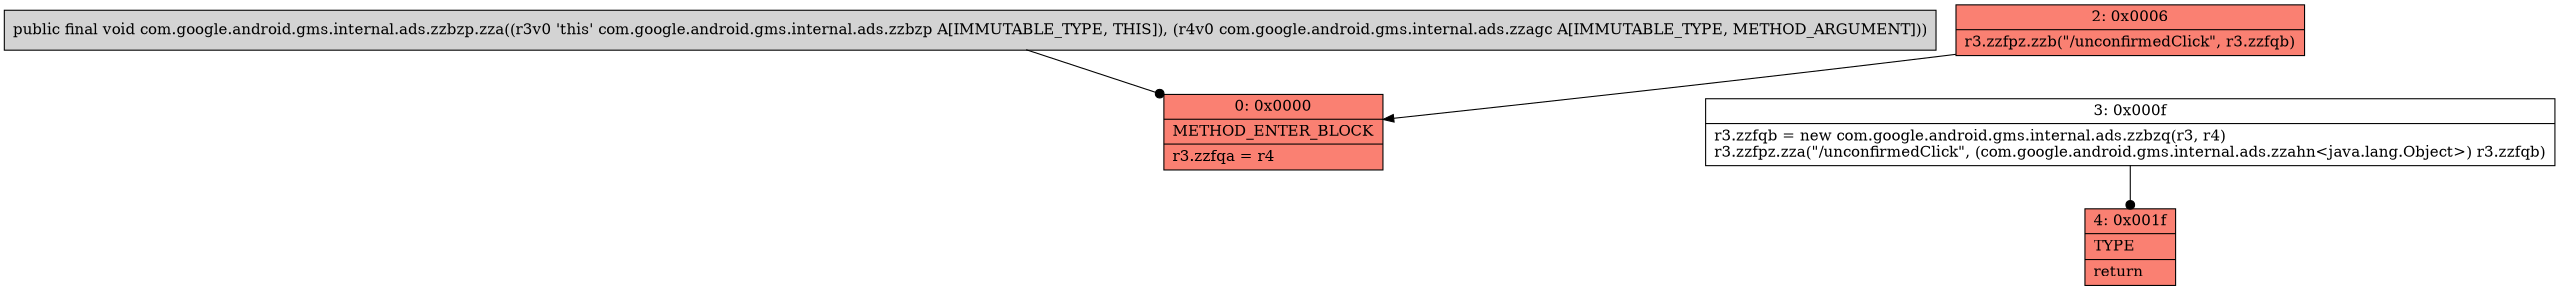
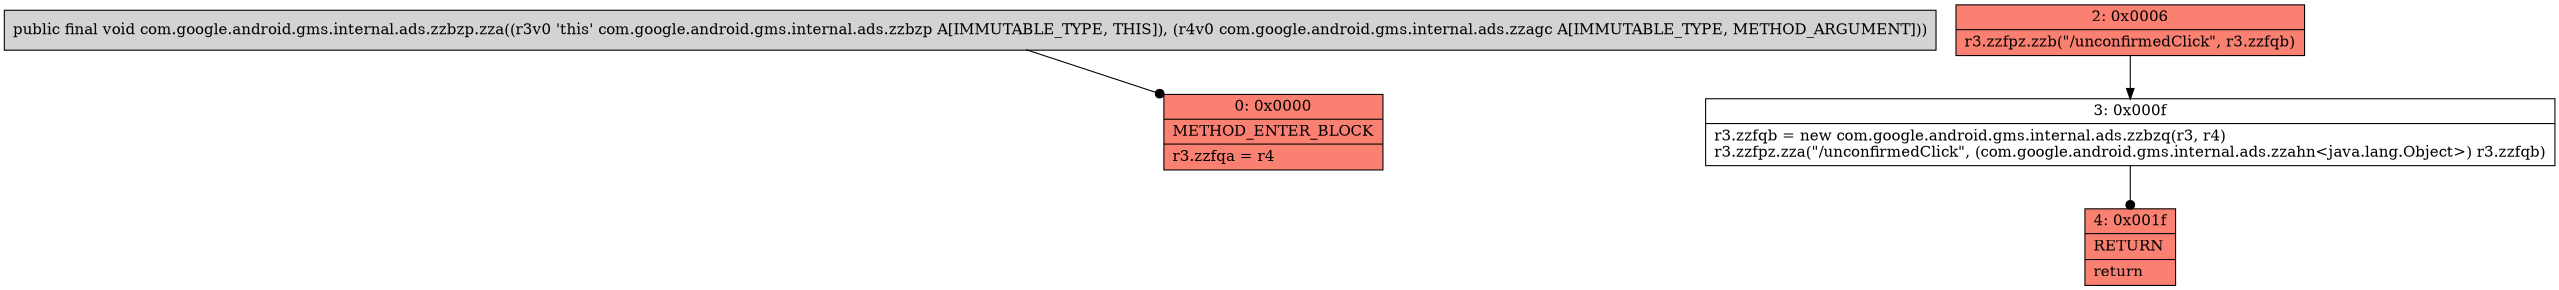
edge "2: 0x0006" -> "0: 0x0000": now "2: 0x0006" -> "3: 0x000f"
node "4: 0x001f": text "TYPE" -> "RETURN"
